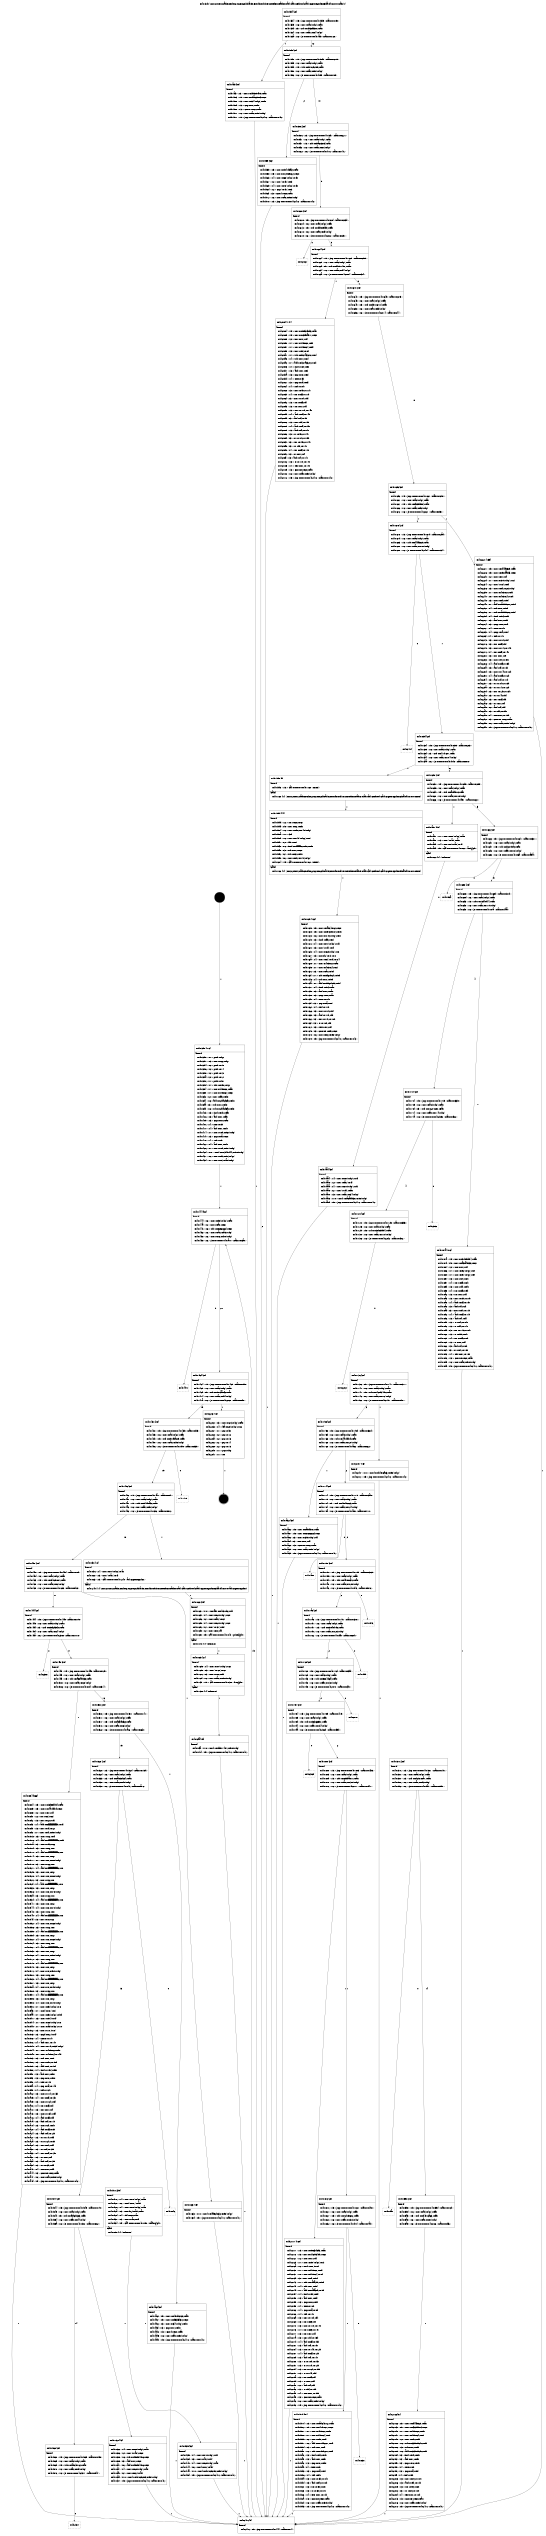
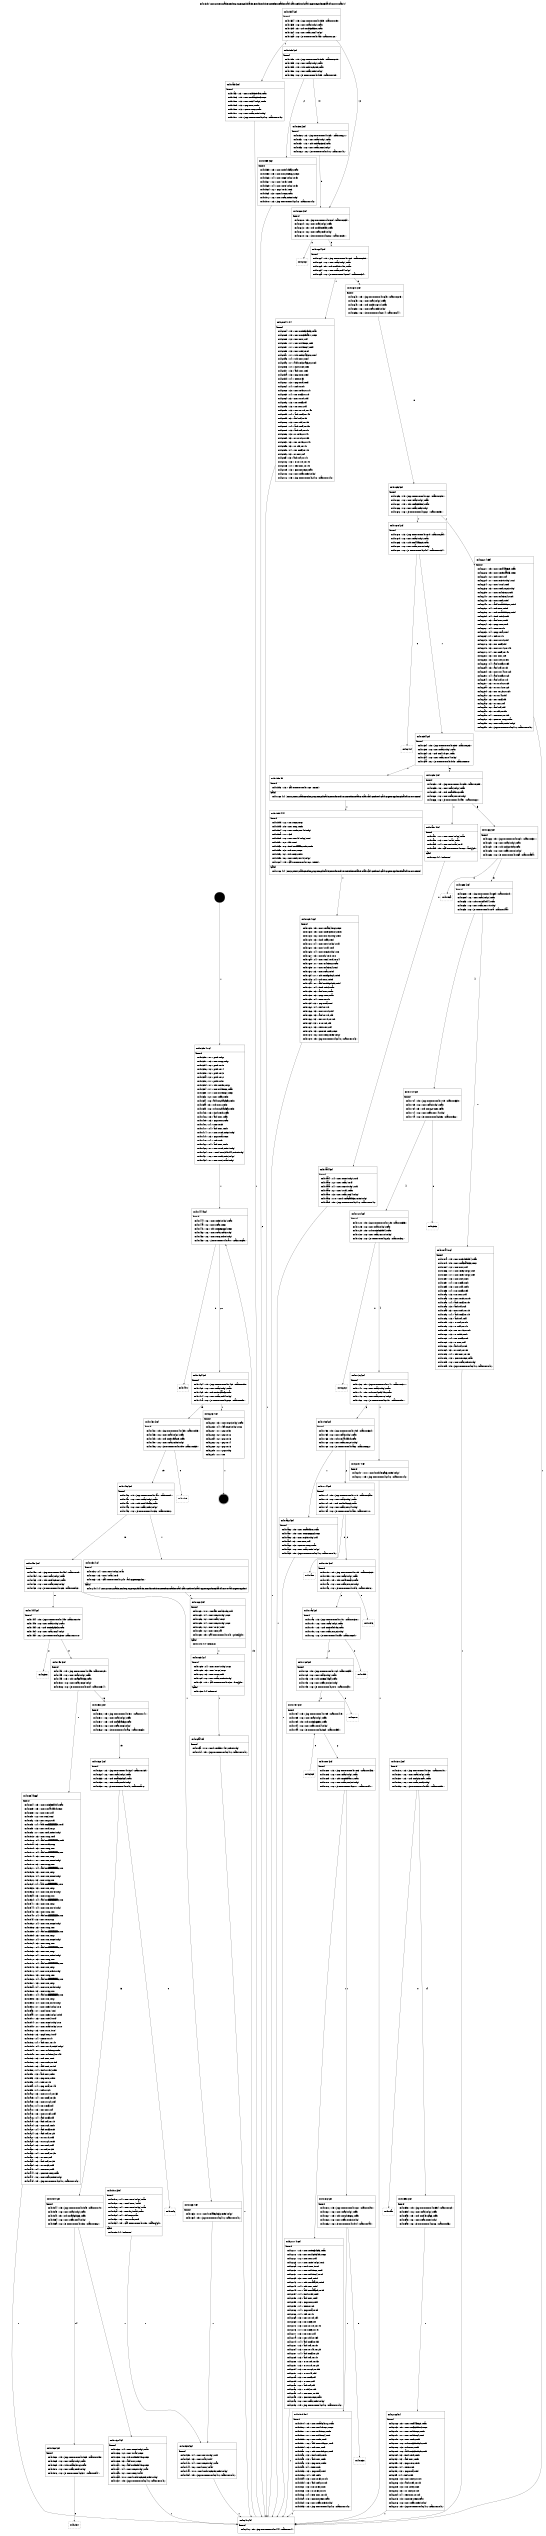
edge "0x4015b4 [28]" -> "0x4015d0 [28]": now "0x4015b4 [28]" -> "0x401608 [28]"
edge "0x401720 [28]" -> "0x40173c [28]": added, label "4"
edge "0x4017e4 [28]" -> "0x40236d": reversed
node "0x401ac2 [30]": removed
edge "0x401c83 [15]" -> "0x40241c [5]": now "0x401c83 [15]" -> "0x401b39 [32]"
